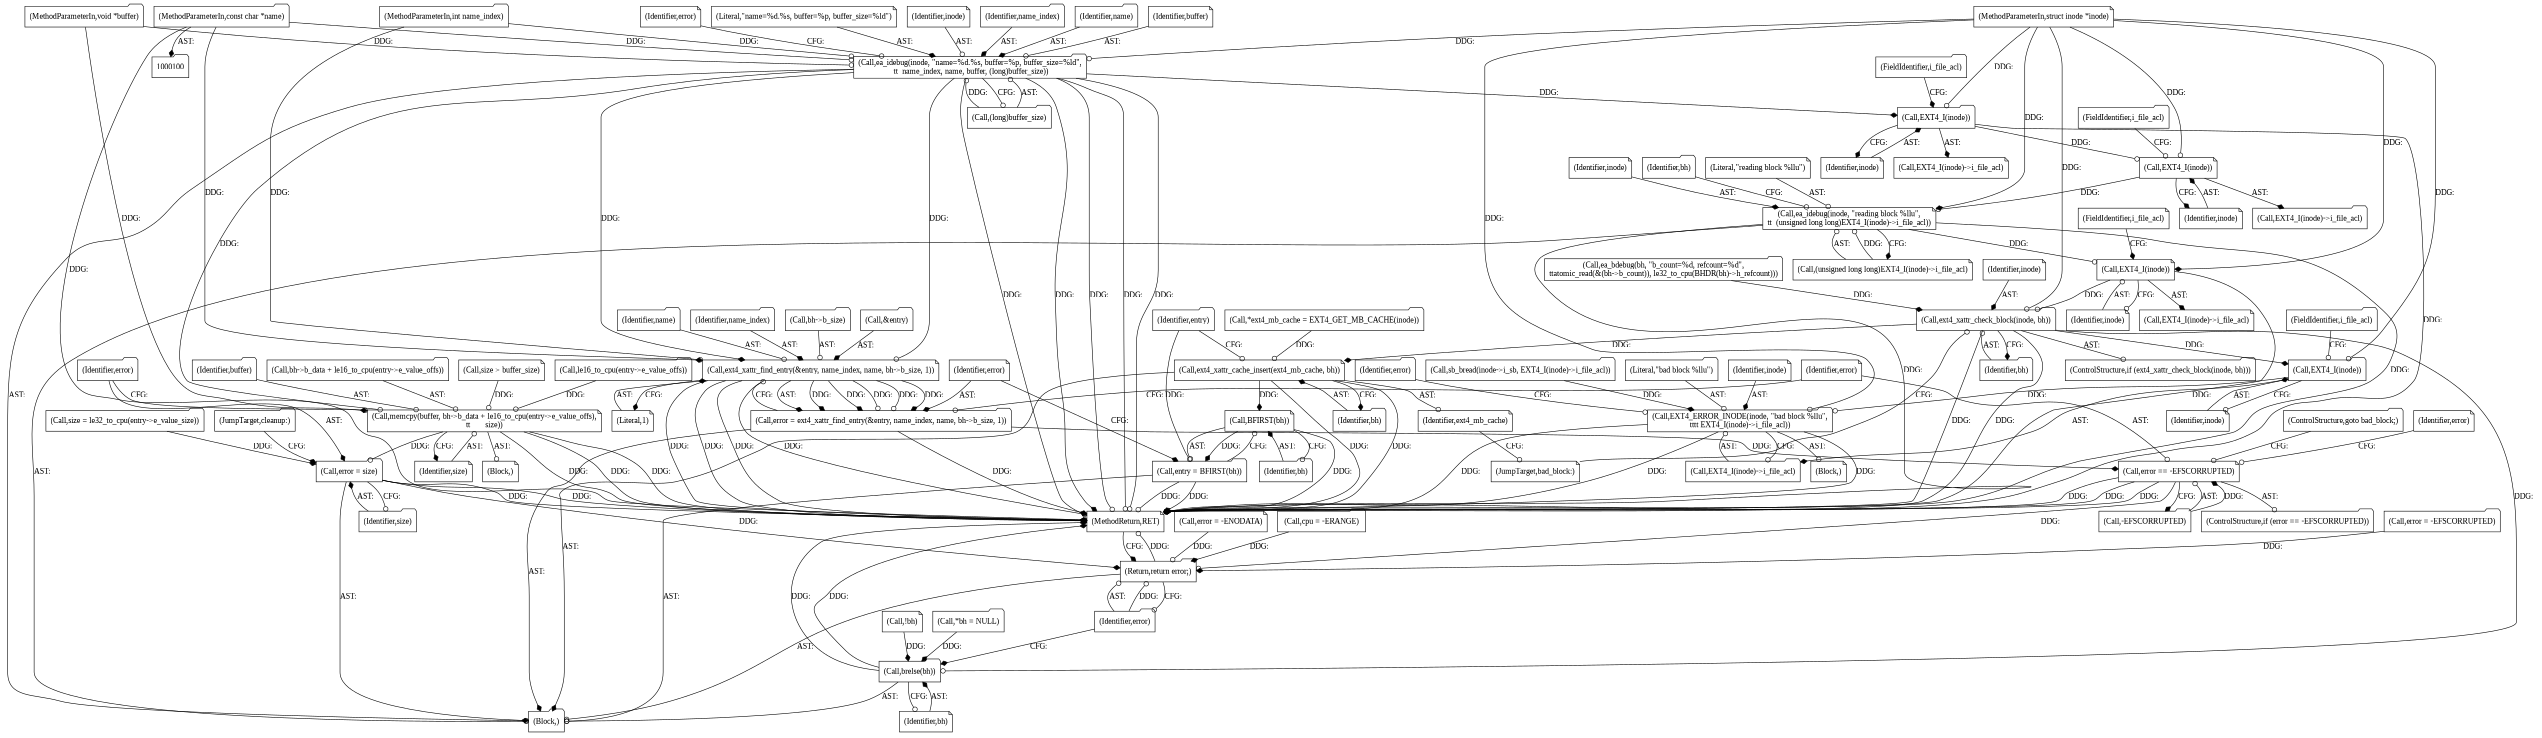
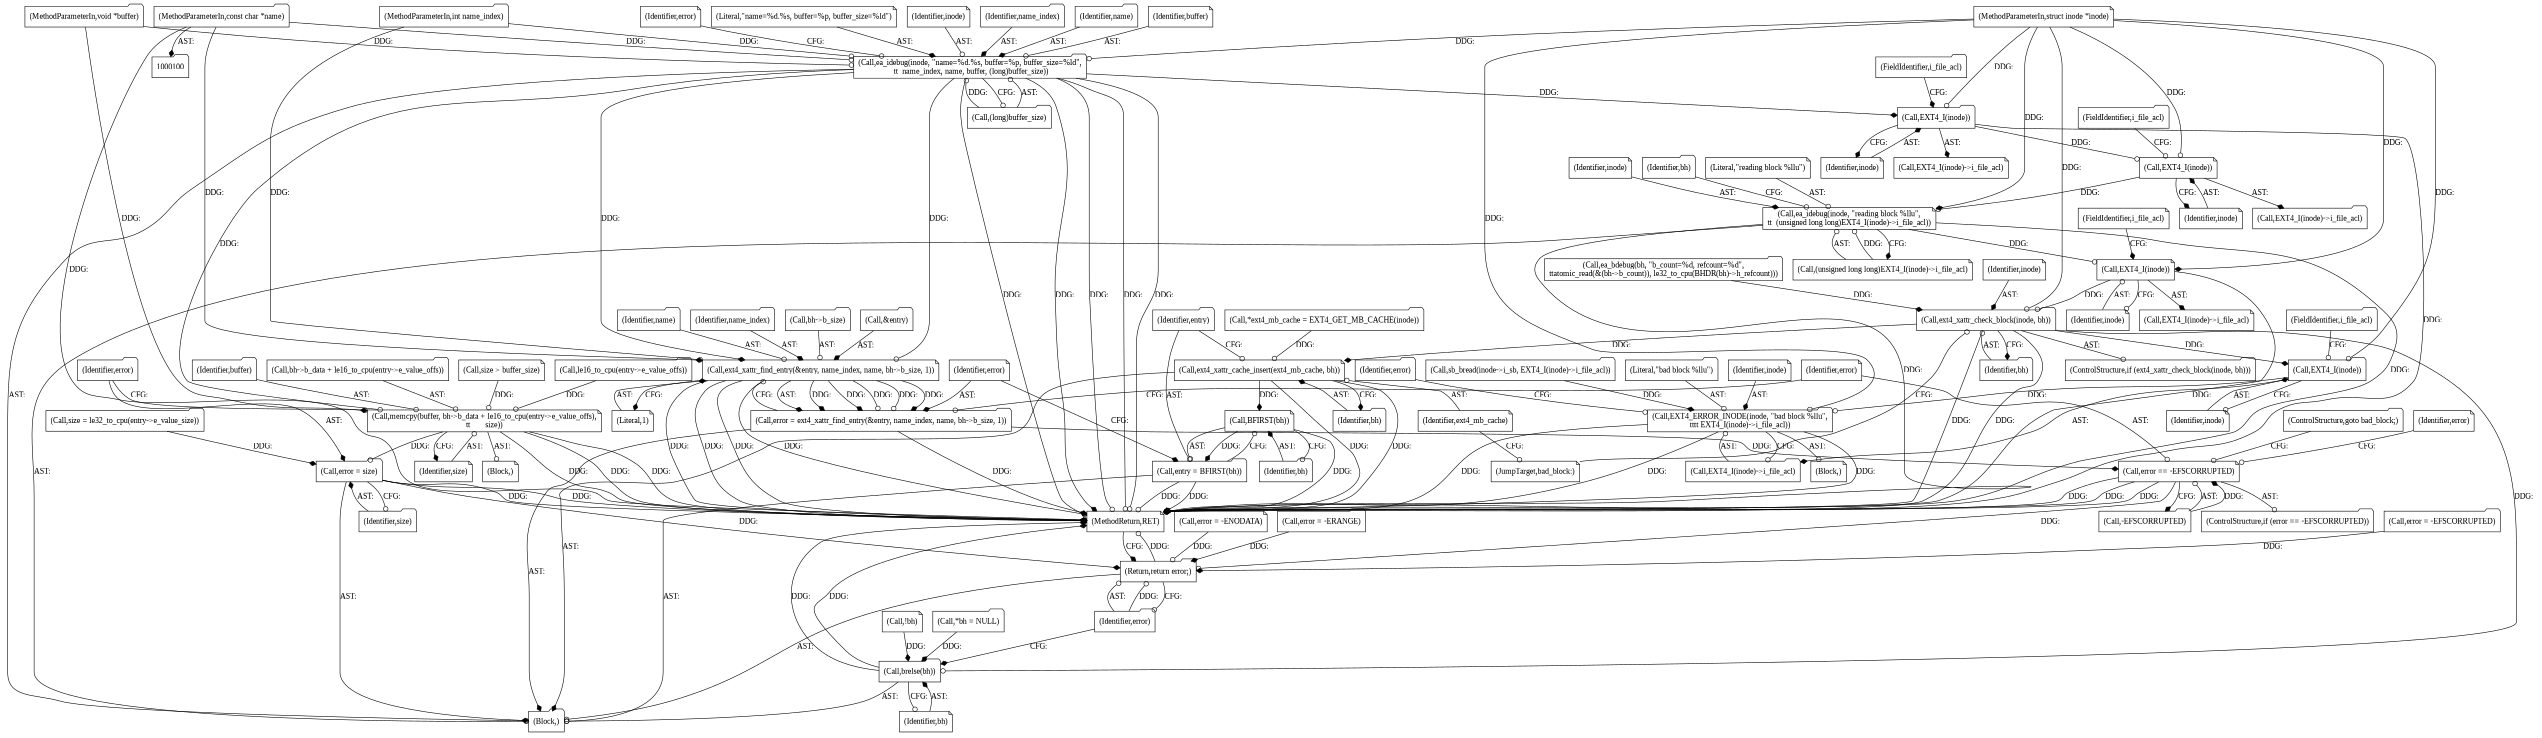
edge "(Call,ext4_xattr_cache_insert(ext4_mb_cache, bh))" -> "(Identifier,ext4_mb_cache)": reversed
edge "(Identifier,entry)" -> "(Call,entry = BFIRST(bh))": label "DDG: " -> "AST: "
node "(JumpTarget,cleanup:)": removed
node "(Call,cpu = -ERANGE)": label "(Call,cpu = -ERANGE)" -> "(Call,error = -ERANGE)"
